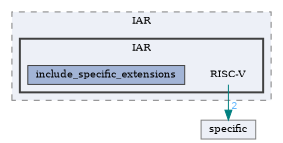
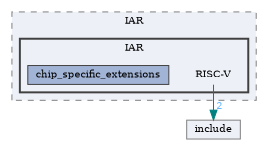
node "include_specific_extensions": label "include_specific_extensions" -> "chip_specific_extensions"
node "specific": label "specific" -> "include"
